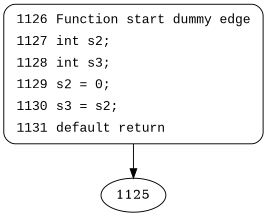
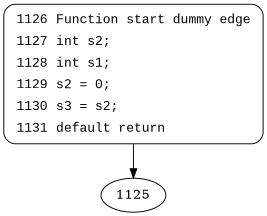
node "1126": text "int s3;" -> "int s1;"
